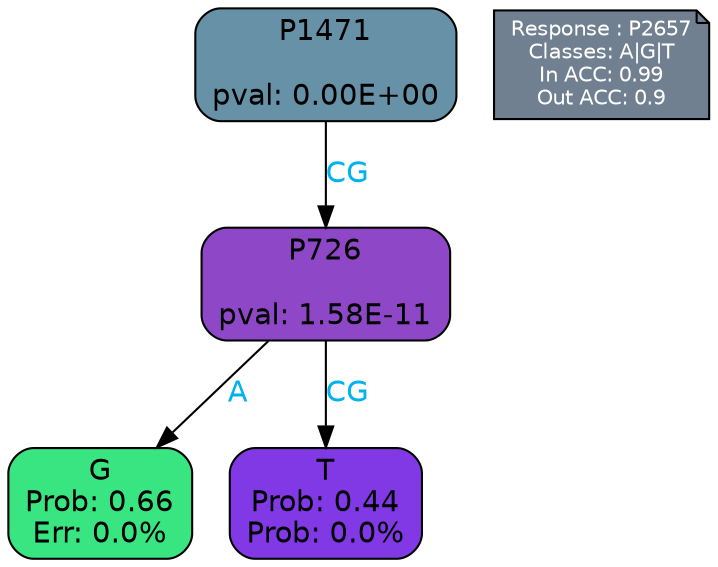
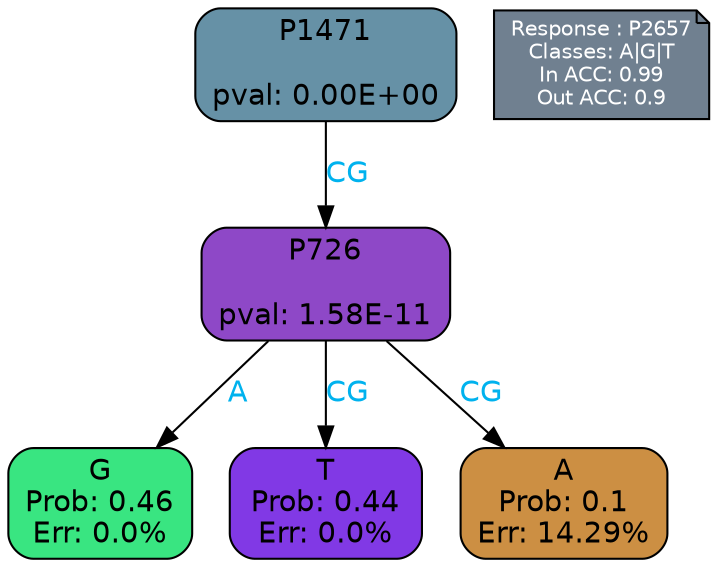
node "G Prob: 0.66 Err: 0.0%": label "G Prob: 0.66 Err: 0.0%" -> "G Prob: 0.46 Err: 0.0%"
node "T Prob: 0.44 Prob: 0.0%": label "T Prob: 0.44 Prob: 0.0%" -> "T Prob: 0.44 Err: 0.0%"
node "A Prob: 0.1 Err: 14.29%": added
